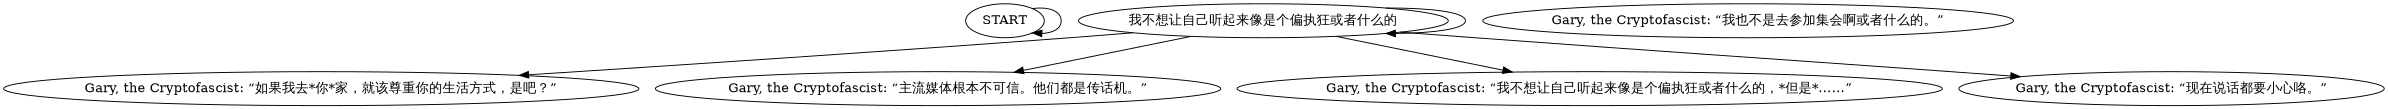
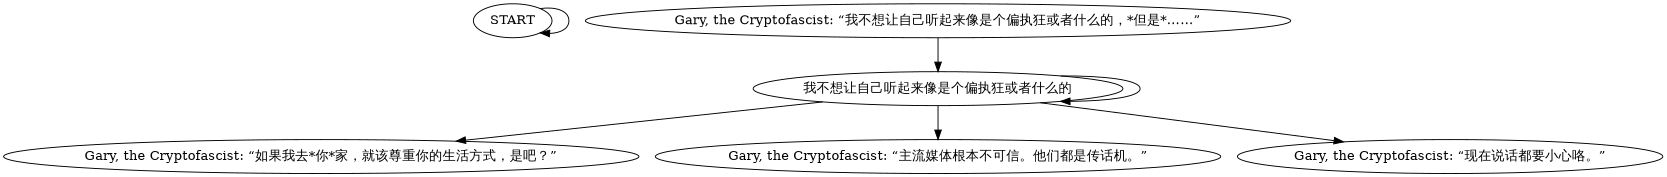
node "Gary, the Cryptofascist: “我也不是去参加集会啊或者什么的。”": removed
edge "我不想让自己听起来像是个偏执狂或者什么的" -> "Gary, the Cryptofascist: “我不想让自己听起来像是个偏执狂或者什么的，*但是*……”": reversed
